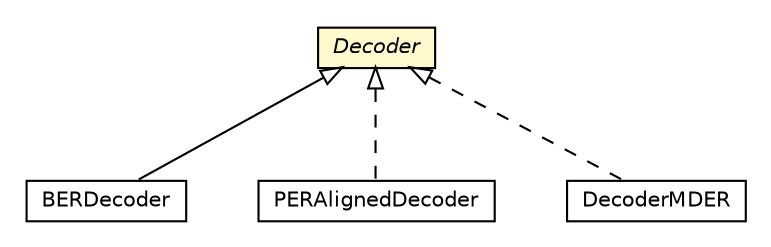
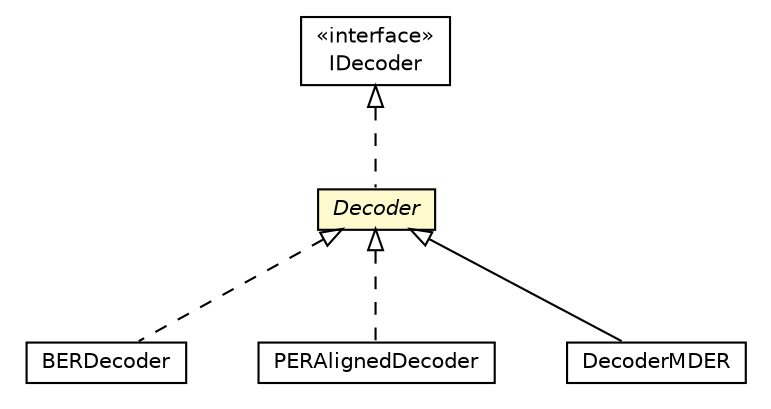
node "IDecoder": added
edge "DecoderMDER" -> "Decoder": style dashed -> solid
edge "BERDecoder" -> "Decoder": style solid -> dashed
